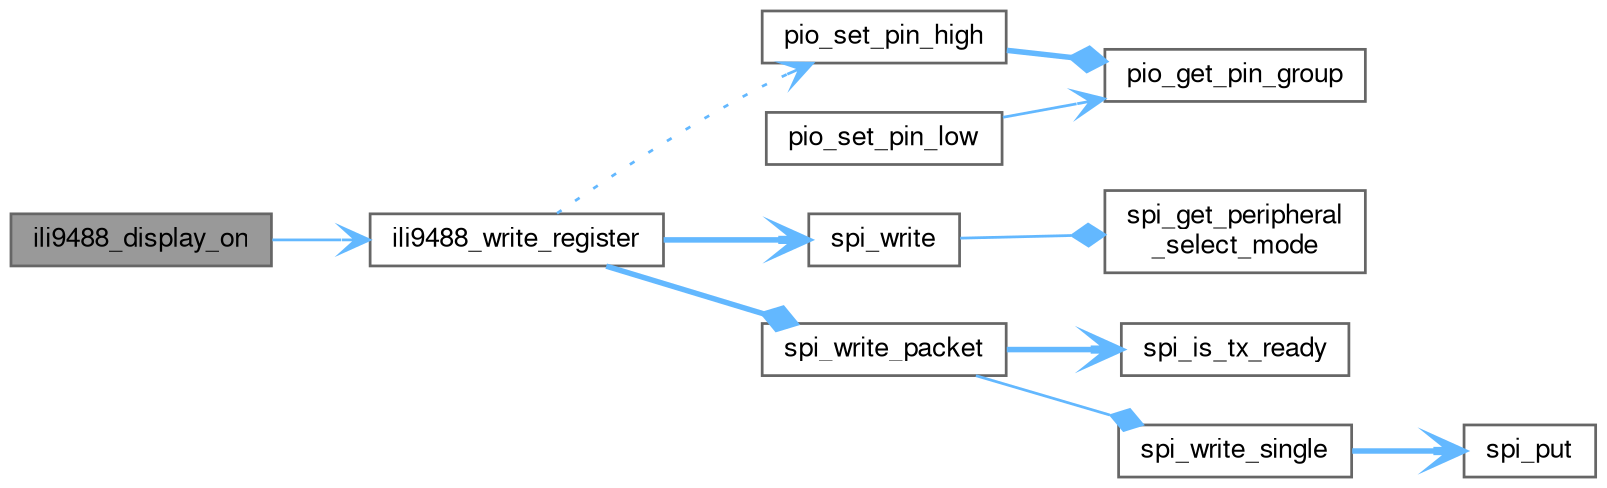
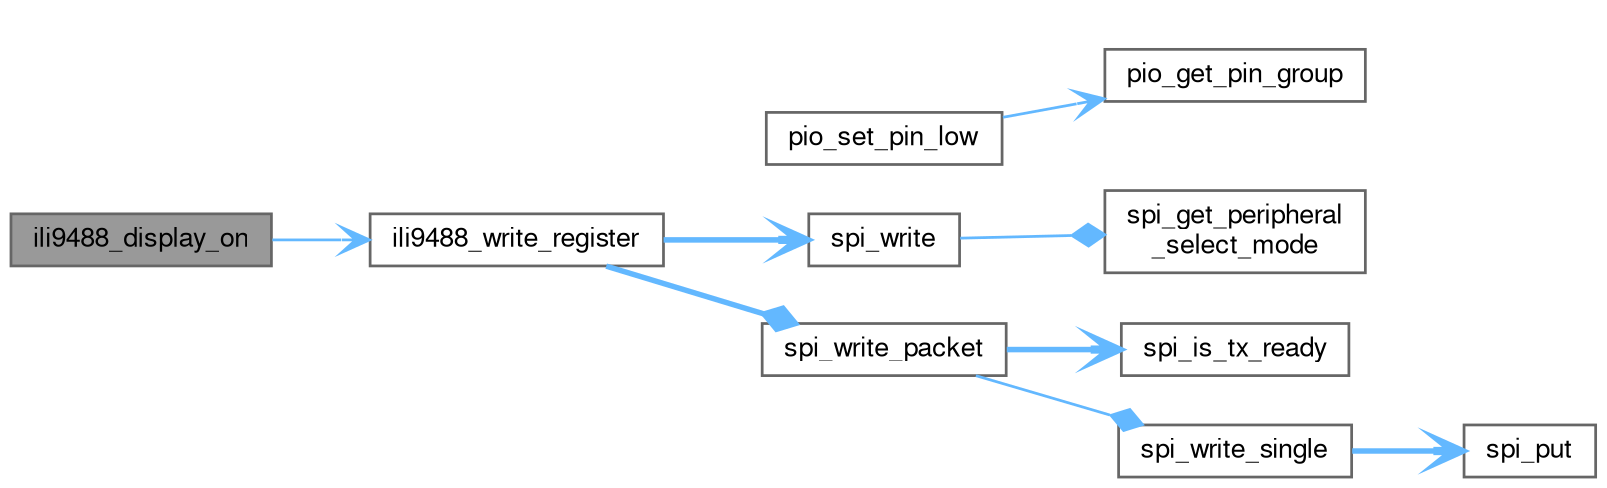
node "pio_set_pin_high": removed
